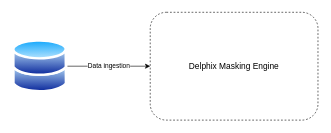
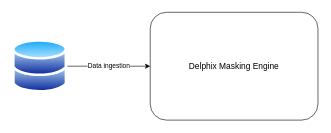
node "Delphix Masking Engine": style dashed -> solid
